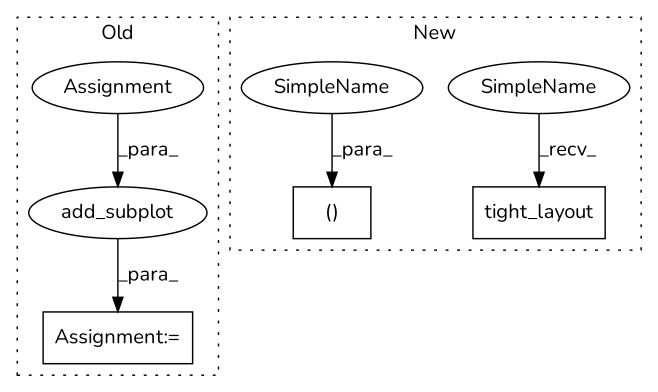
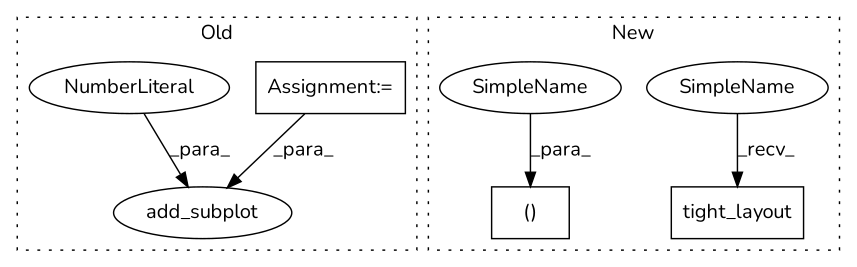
node "Assignment": label "Assignment" -> "NumberLiteral"
edge "add_subplot" -> "Assignment:=": reversed
